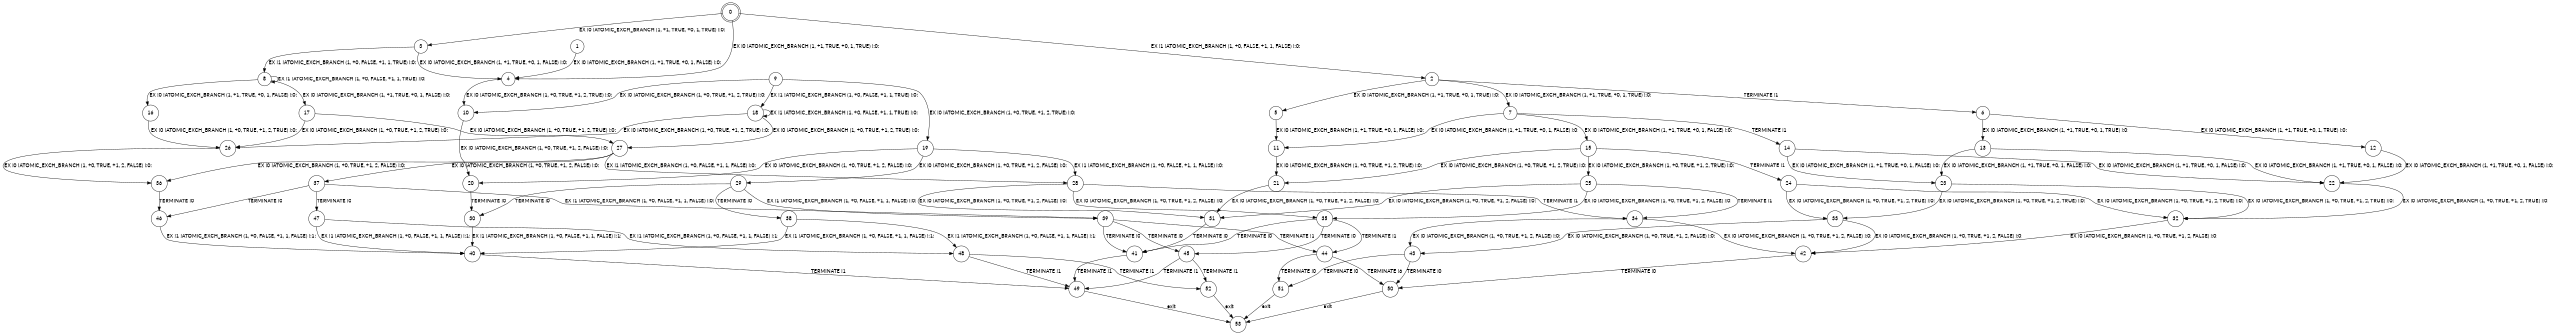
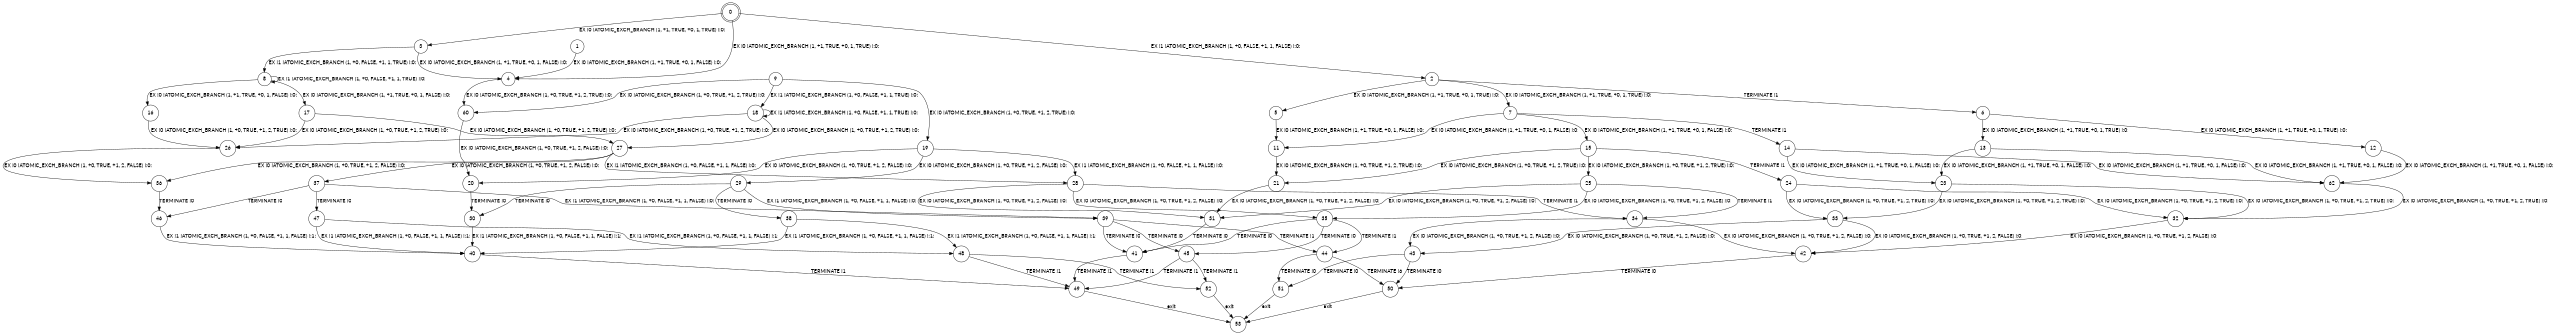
node "10": label "10" -> "60"
node "22": label "22" -> "62"
